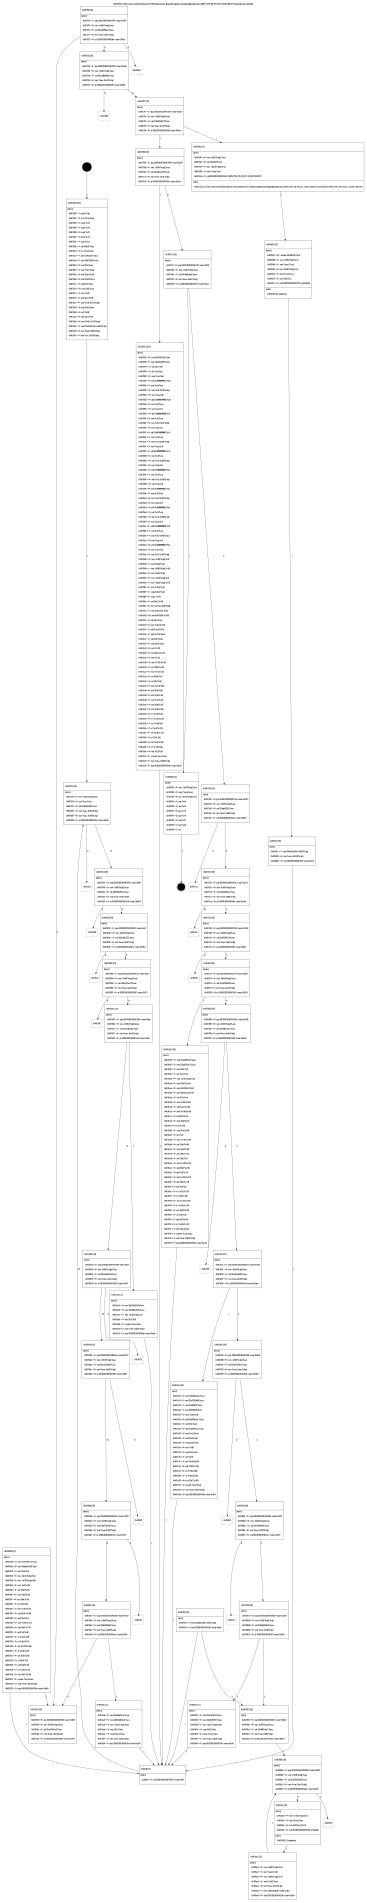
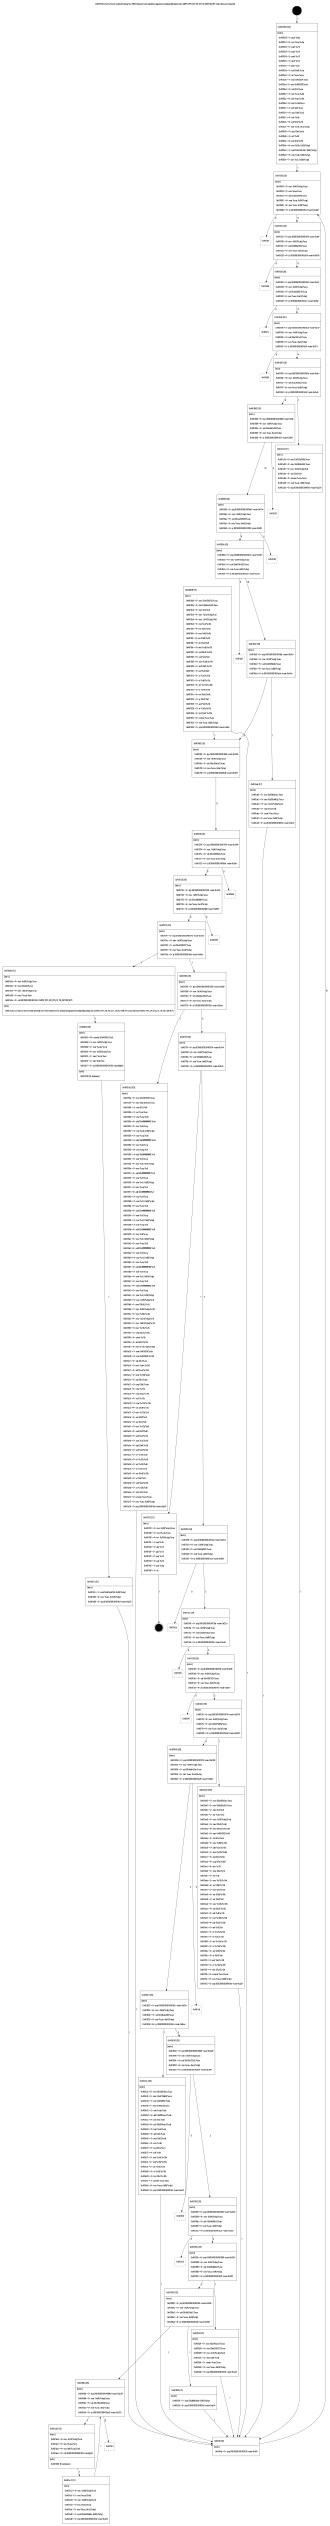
edge "0x40170f [28]" -> "0x4016f3 [28]": reversed
edge "0x401f26 [12]" -> "0x401897 [28]": reversed
